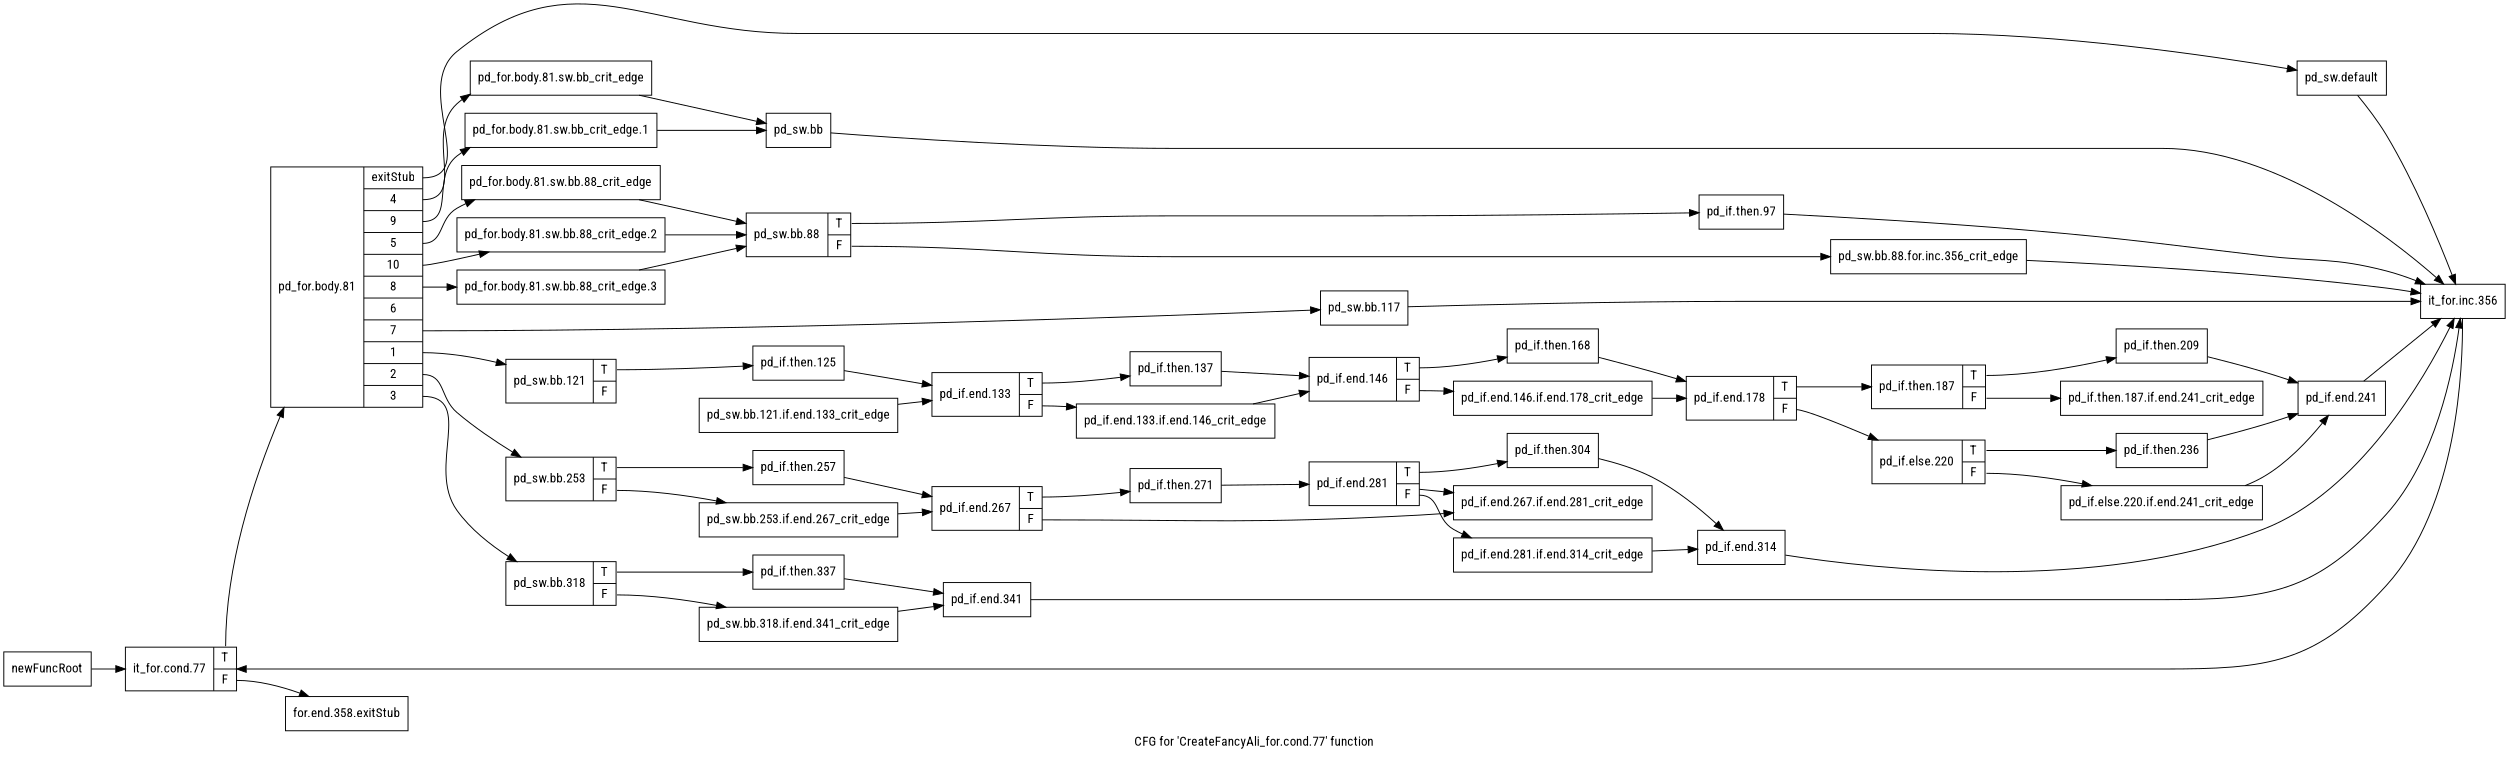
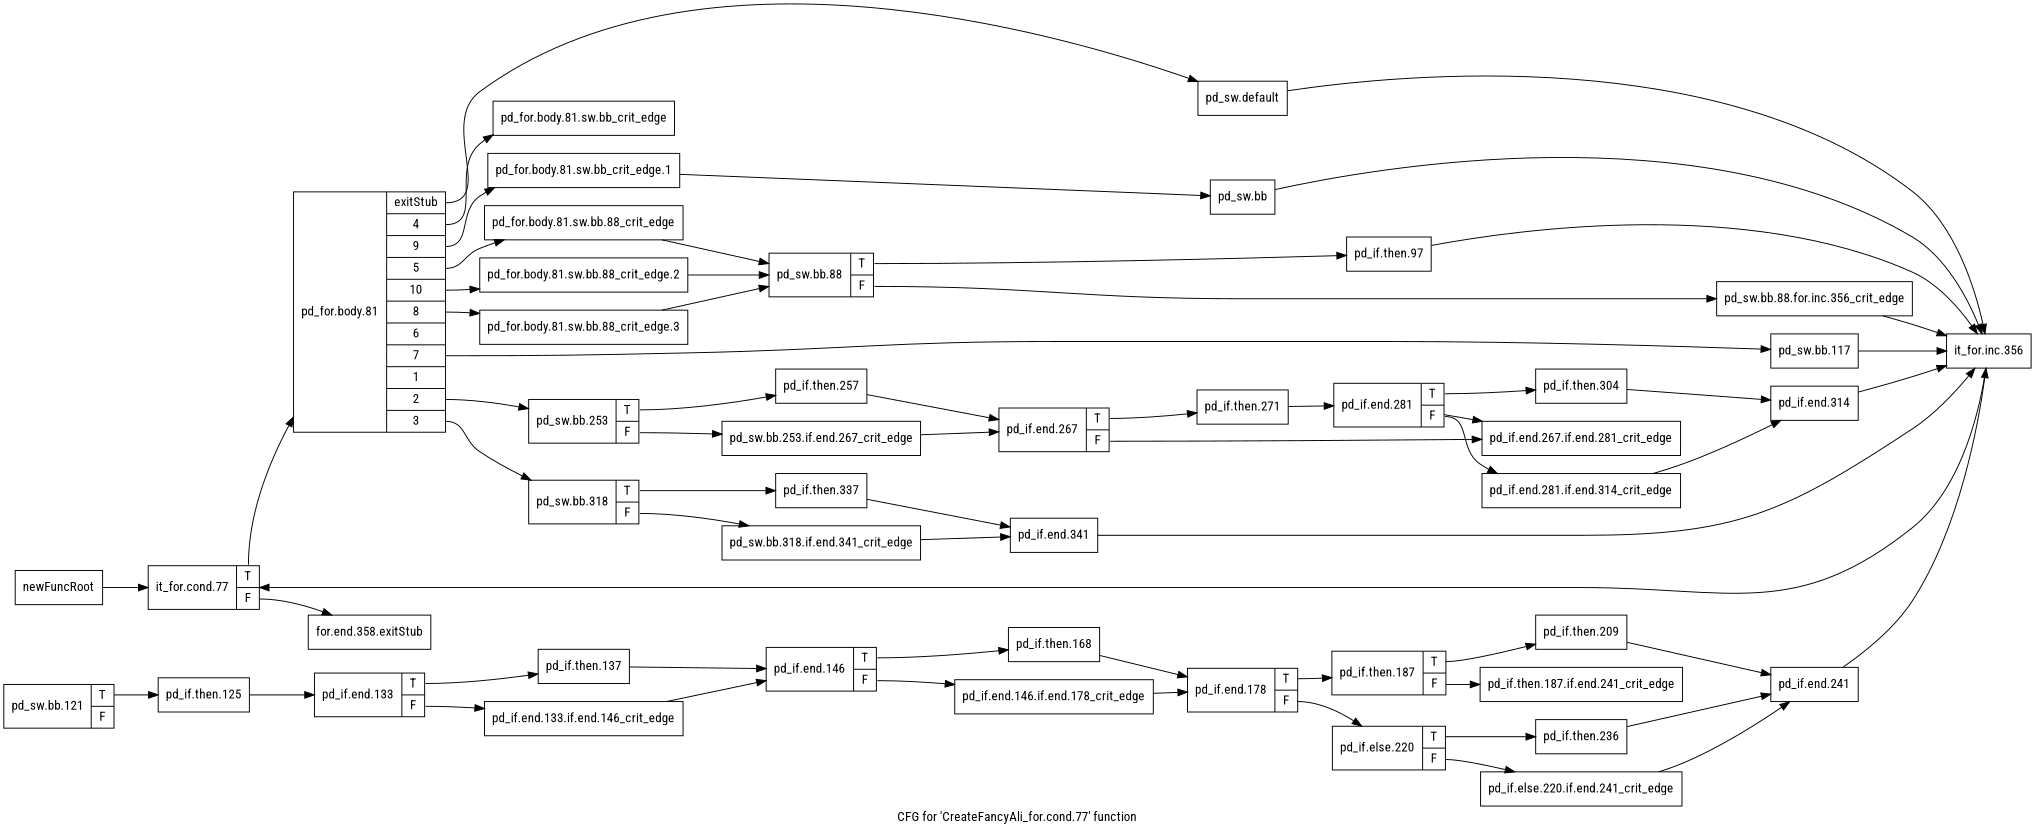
edge "pd_for.body.81.sw.bb_crit_edge" -> "pd_sw.bb": removed
edge "pd_for.body.81" -> "pd_sw.bb.121": removed
node "pd_sw.bb.121.if.end.133_crit_edge": removed
